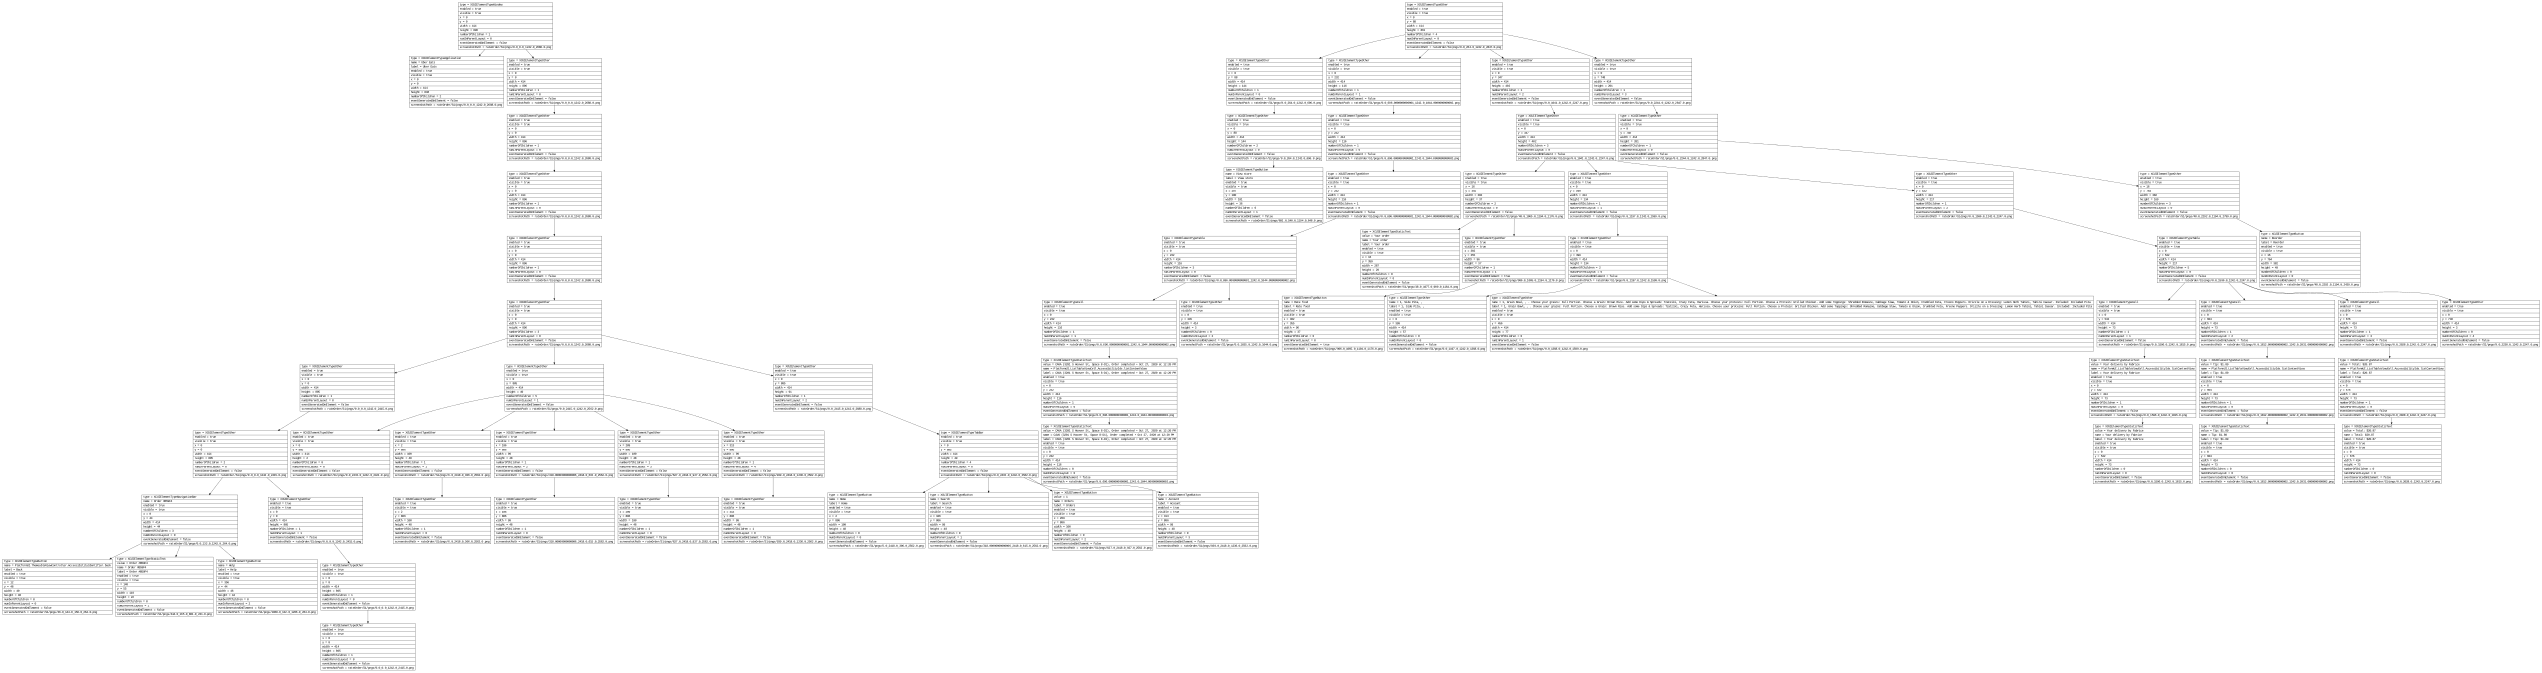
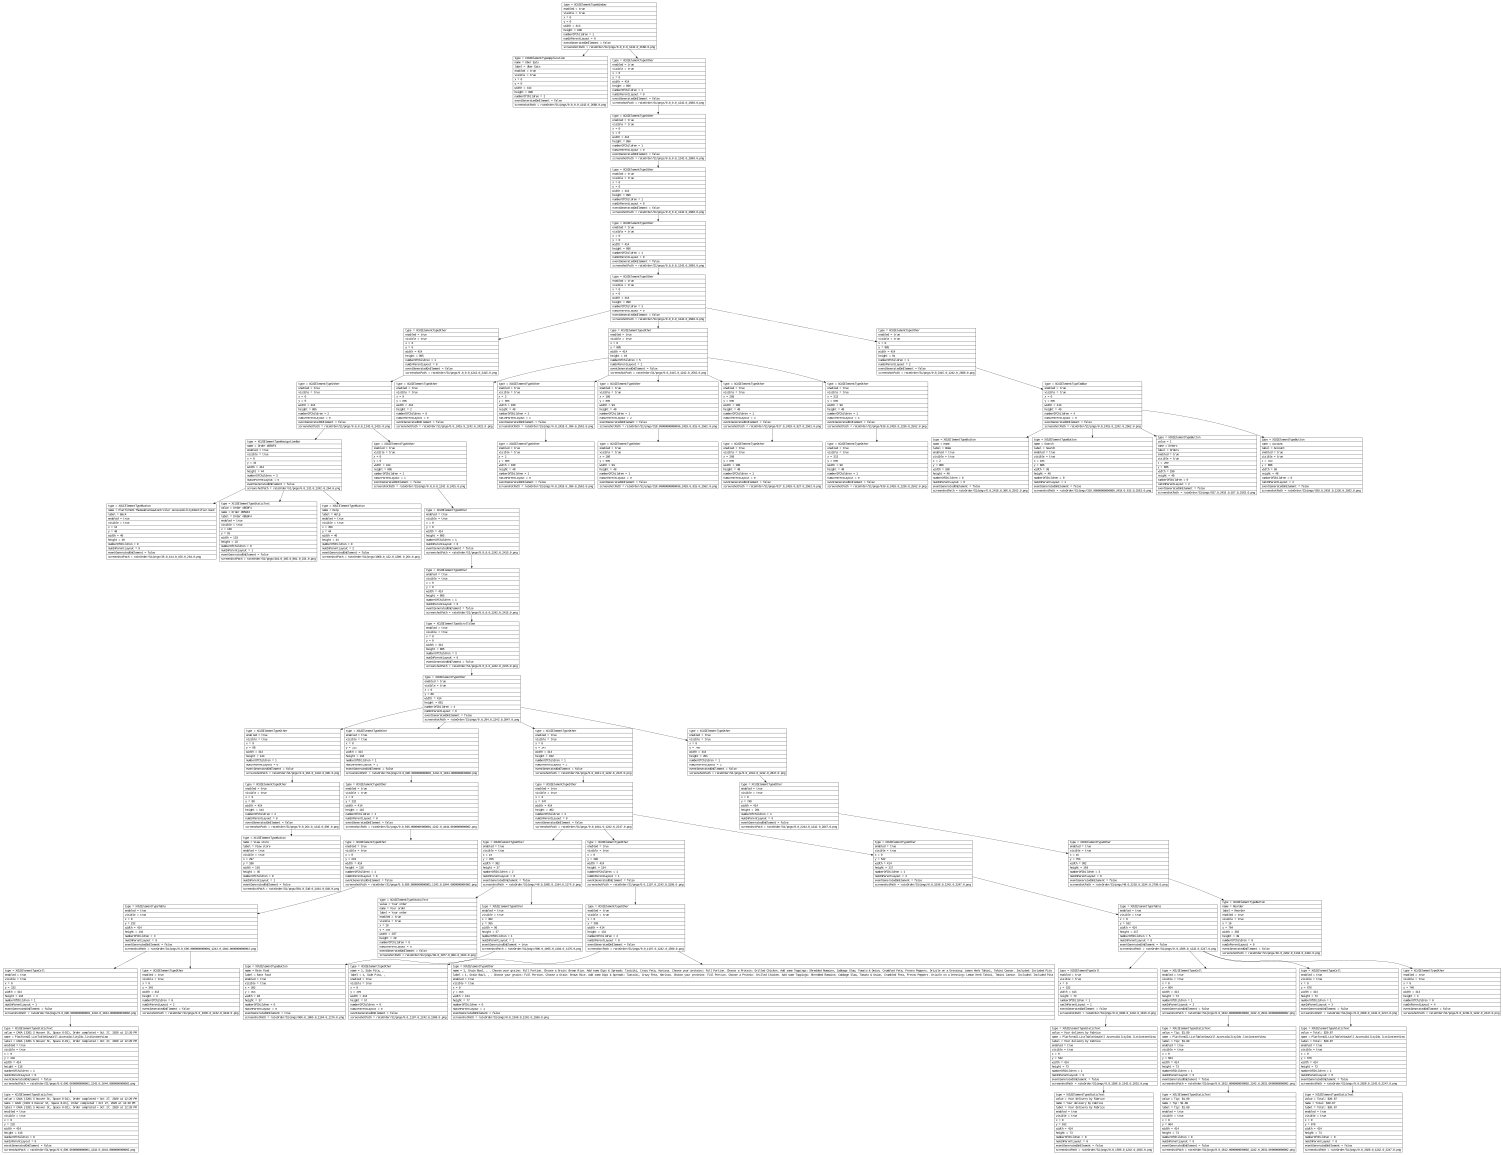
node "type = XCUIElementTypeScrollView": added
